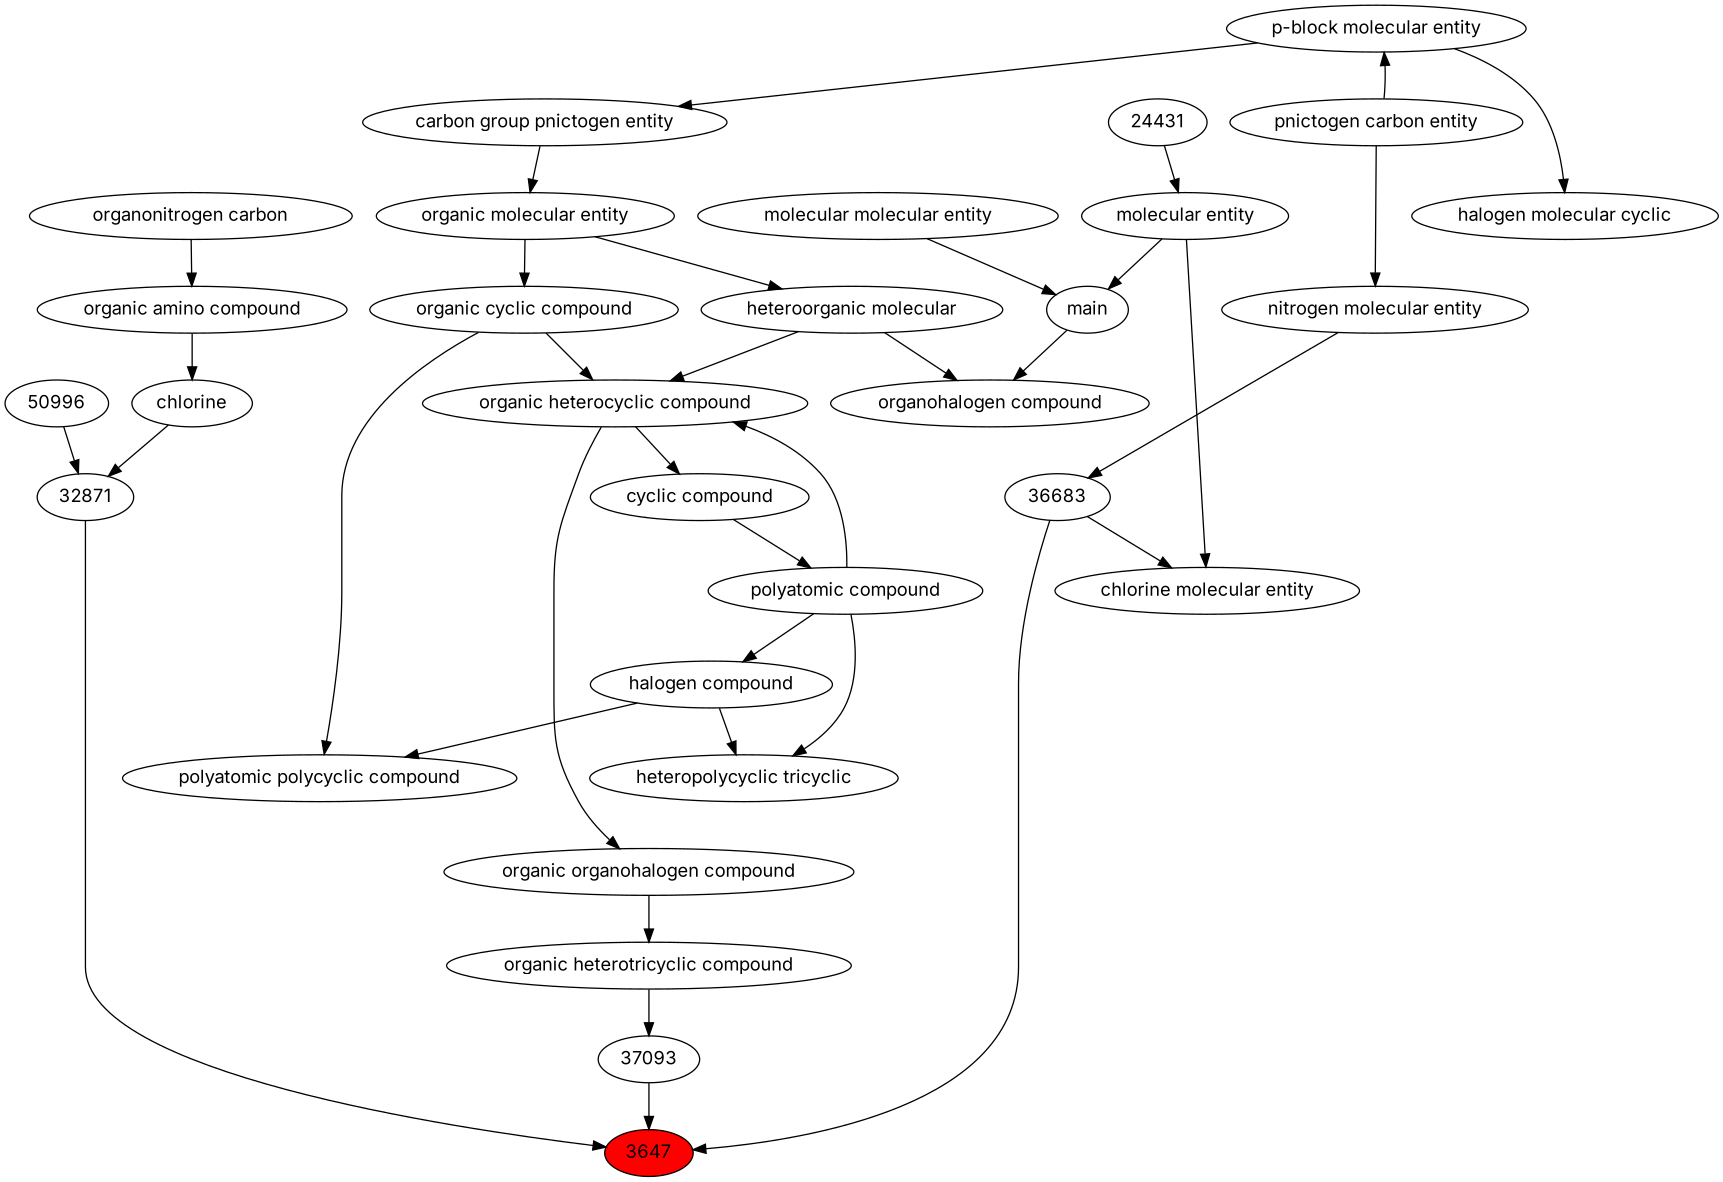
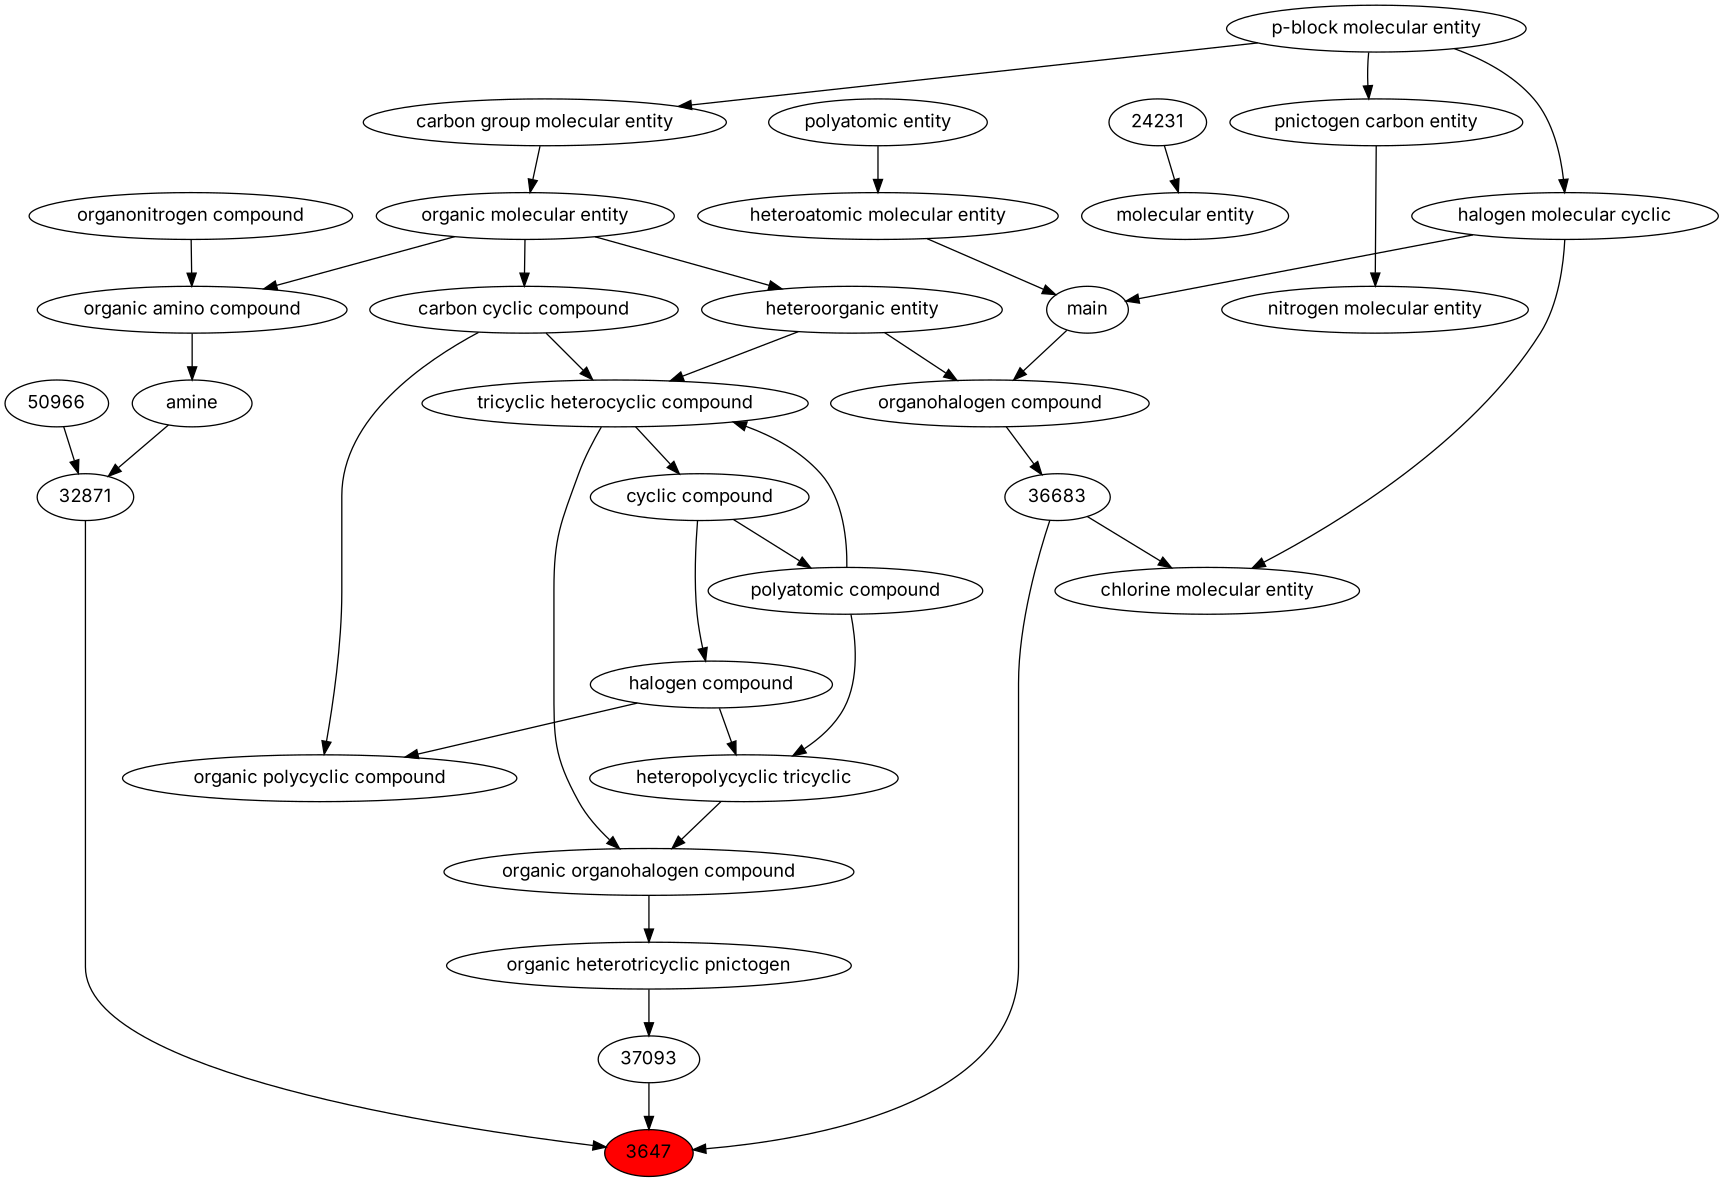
edge "pnictogen carbon entity" -> "p-block molecular entity": reversed
node "carbon group pnictogen entity": label "carbon group pnictogen entity" -> "carbon group molecular entity"
node "polyatomic entity": added
node "24431": label "24431" -> "24231"
node "organonitrogen carbon": label "organonitrogen carbon" -> "organonitrogen compound"
node "molecular molecular entity": label "molecular molecular entity" -> "heteroatomic molecular entity"
edge "molecular entity" -> "main": now "halogen molecular cyclic" -> "main"
edge "organic molecular entity" -> "organic amino compound": added
node "organic cyclic compound": label "organic cyclic compound" -> "carbon cyclic compound"
node "heteroorganic molecular": label "heteroorganic molecular" -> "heteroorganic entity"
edge "molecular entity" -> "chlorine molecular entity": now "halogen molecular cyclic" -> "chlorine molecular entity"
edge "nitrogen molecular entity" -> "36683": now "organohalogen compound" -> "36683"
node "50996": label "50996" -> "50966"
node "chlorine": label "chlorine" -> "amine"
node "organic heterocyclic compound": label "organic heterocyclic compound" -> "tricyclic heterocyclic compound"
edge "polyatomic compound" -> "halogen compound": now "cyclic compound" -> "halogen compound"
node "polyatomic polycyclic compound": label "polyatomic polycyclic compound" -> "organic polycyclic compound"
edge "heteropolycyclic tricyclic" -> "organic organohalogen compound": added
node "organic heterotricyclic compound": label "organic heterotricyclic compound" -> "organic heterotricyclic pnictogen"
